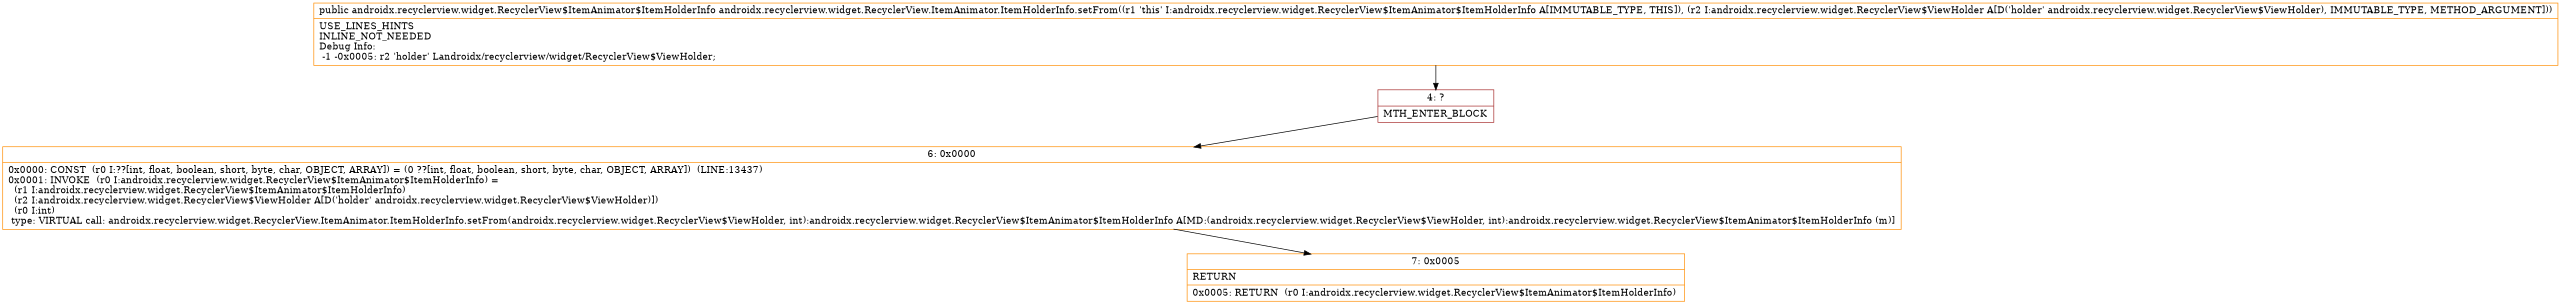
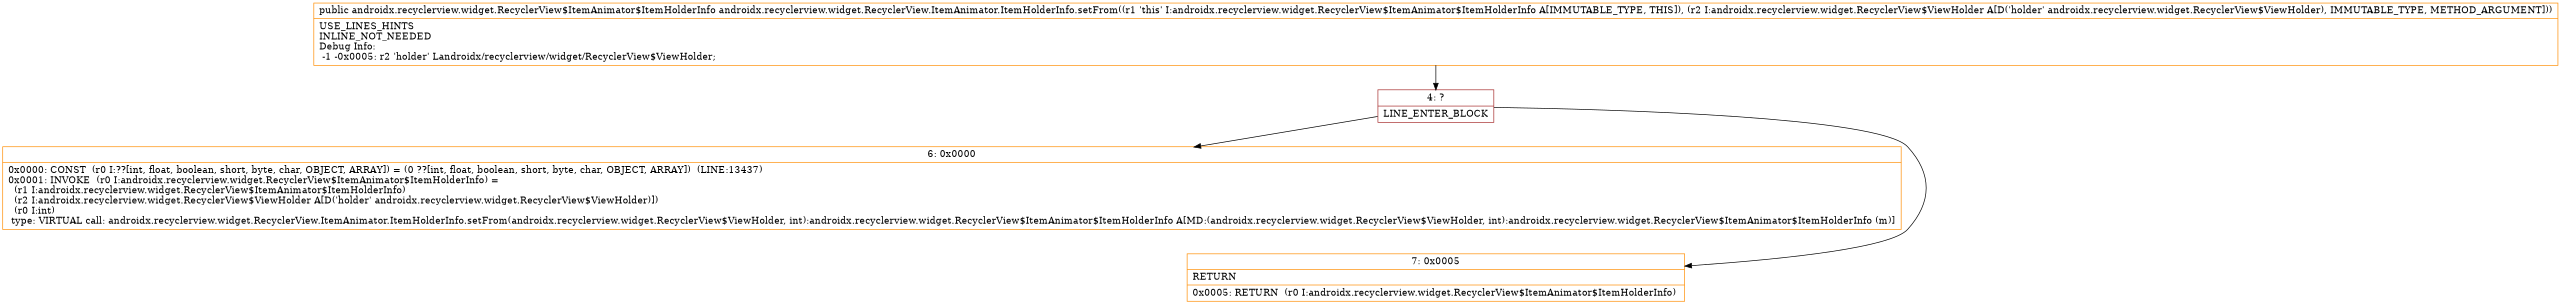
node "4: ?": text "MTH_ENTER_BLOCK" -> "LINE_ENTER_BLOCK"
edge "6: 0x0000" -> "7: 0x0005": now "4: ?" -> "7: 0x0005"
